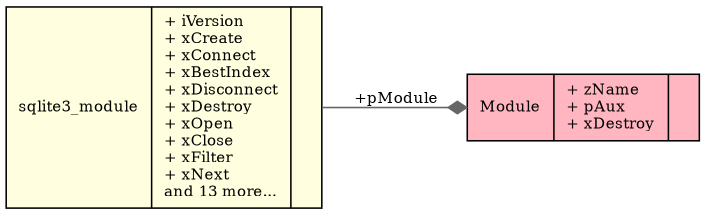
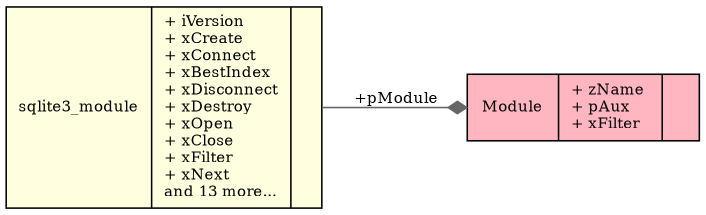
node "Module": text "+ xDestroy" -> "+ xFilter"
